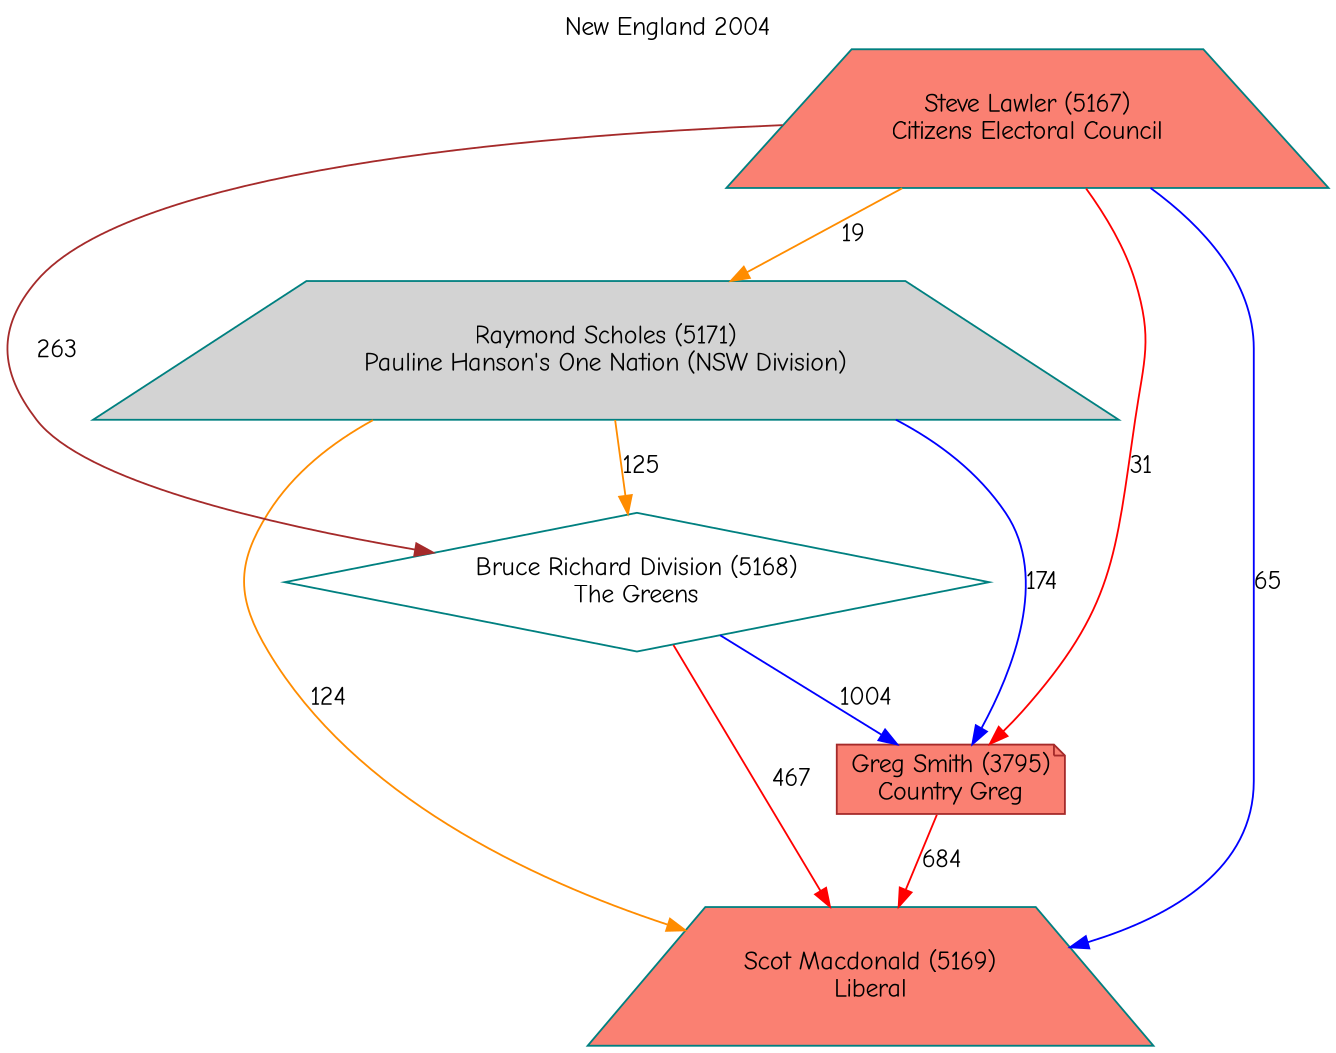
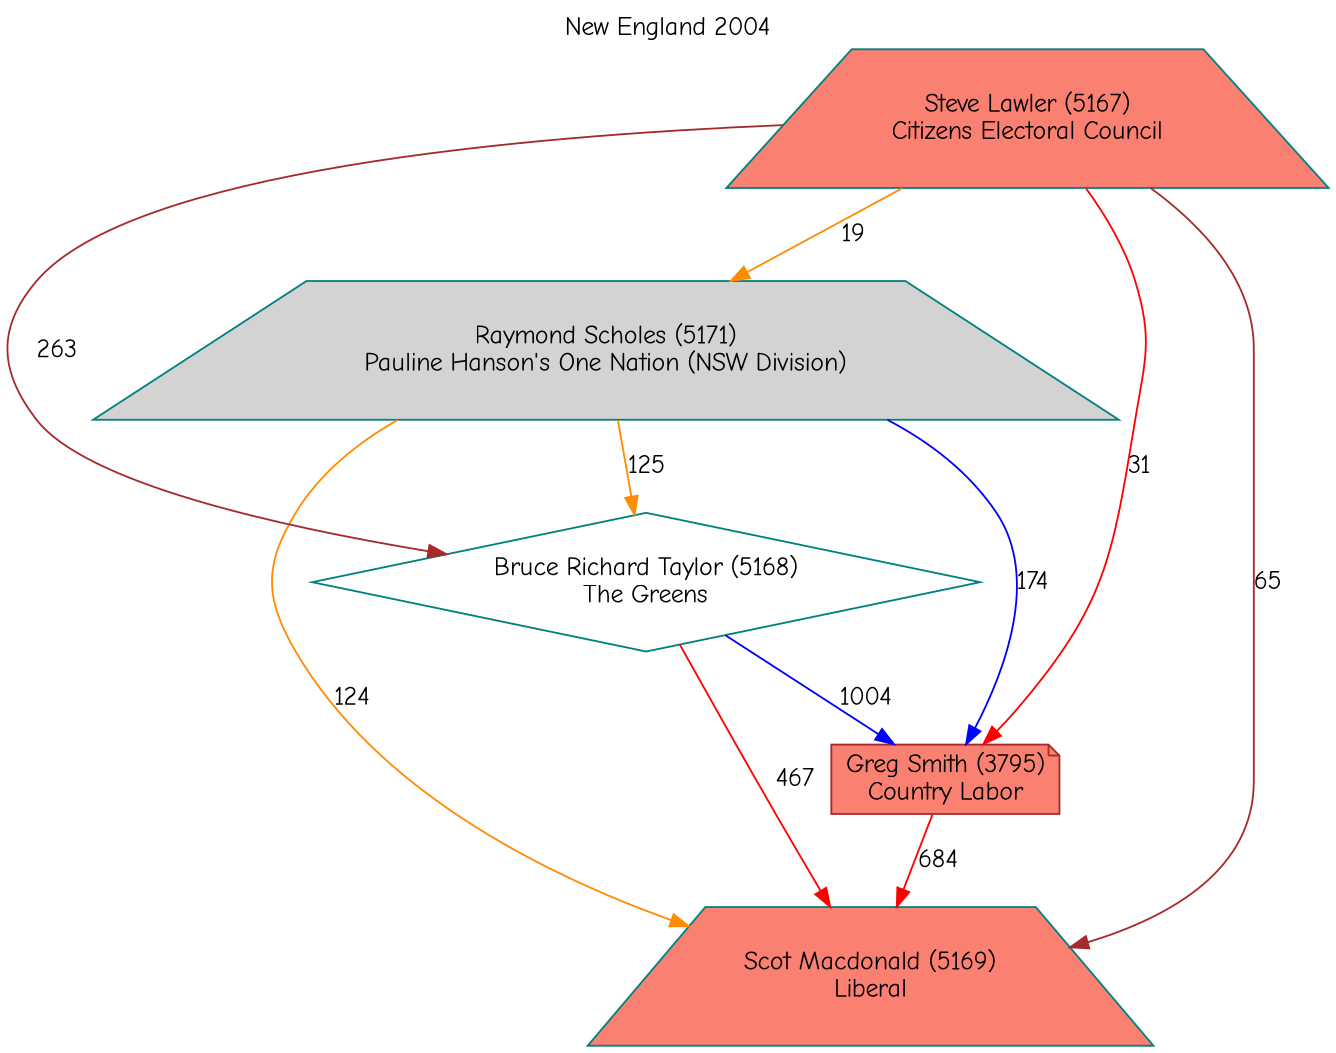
node "Bruce Richard Division (5168) The Greens": label "Bruce Richard Division (5168) The Greens" -> "Bruce Richard Taylor (5168) The Greens"
edge "Steve Lawler (5167) Citizens Electoral Council" -> "Scot Macdonald (5169) Liberal": color blue -> brown
node "Greg Smith (3795) Country Greg": label "Greg Smith (3795) Country Greg" -> "Greg Smith (3795) Country Labor"
